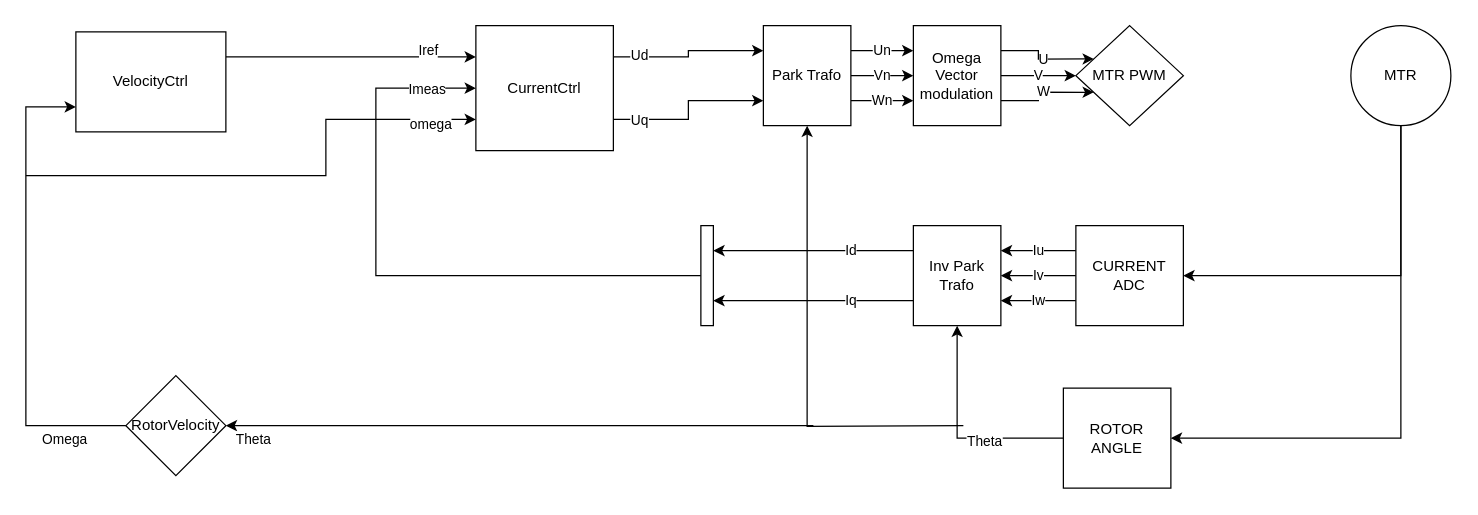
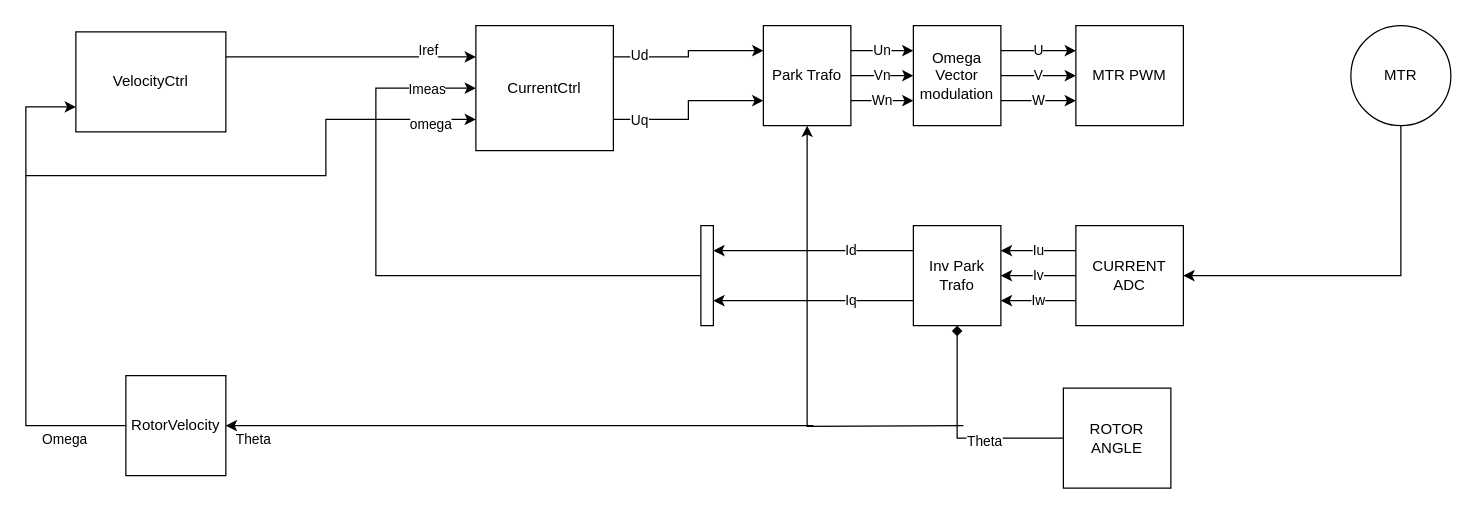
node "MTR PWM": shape diamond -> rectangle
edge "ROTOR ANGLE" -> "Inv Park Trafo": arrowhead classic -> diamond
node "RotorVelocity": shape diamond -> rectangle
edge "MTR" -> "ROTOR ANGLE": removed
